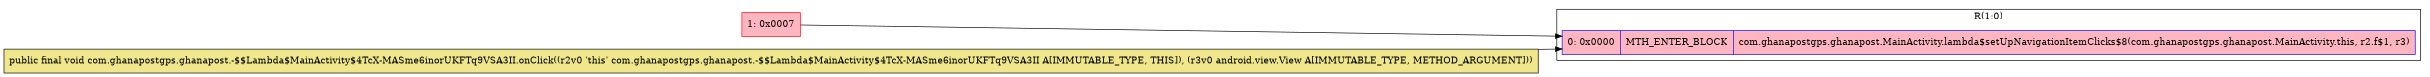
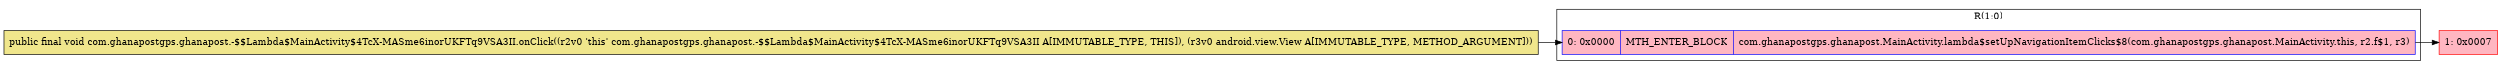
edge "1: 0x0007" -> "0: 0x0000": reversed
